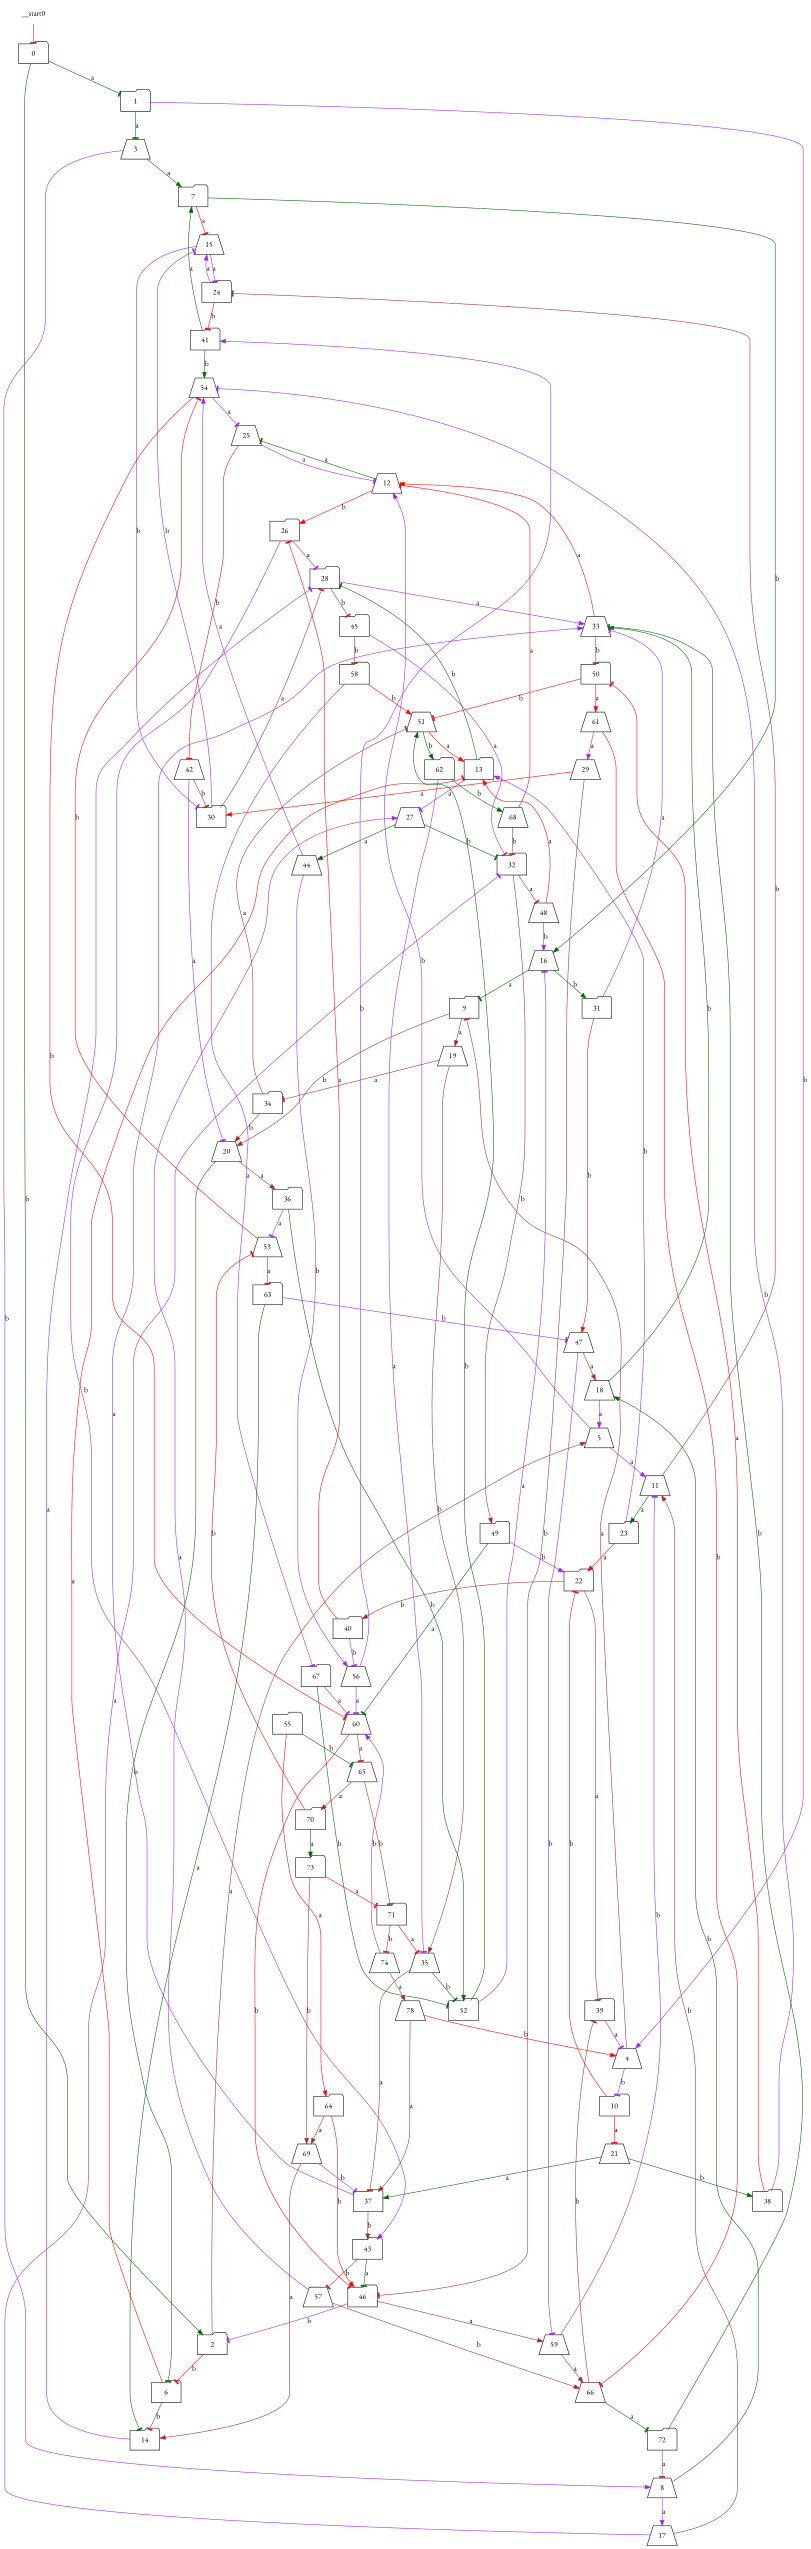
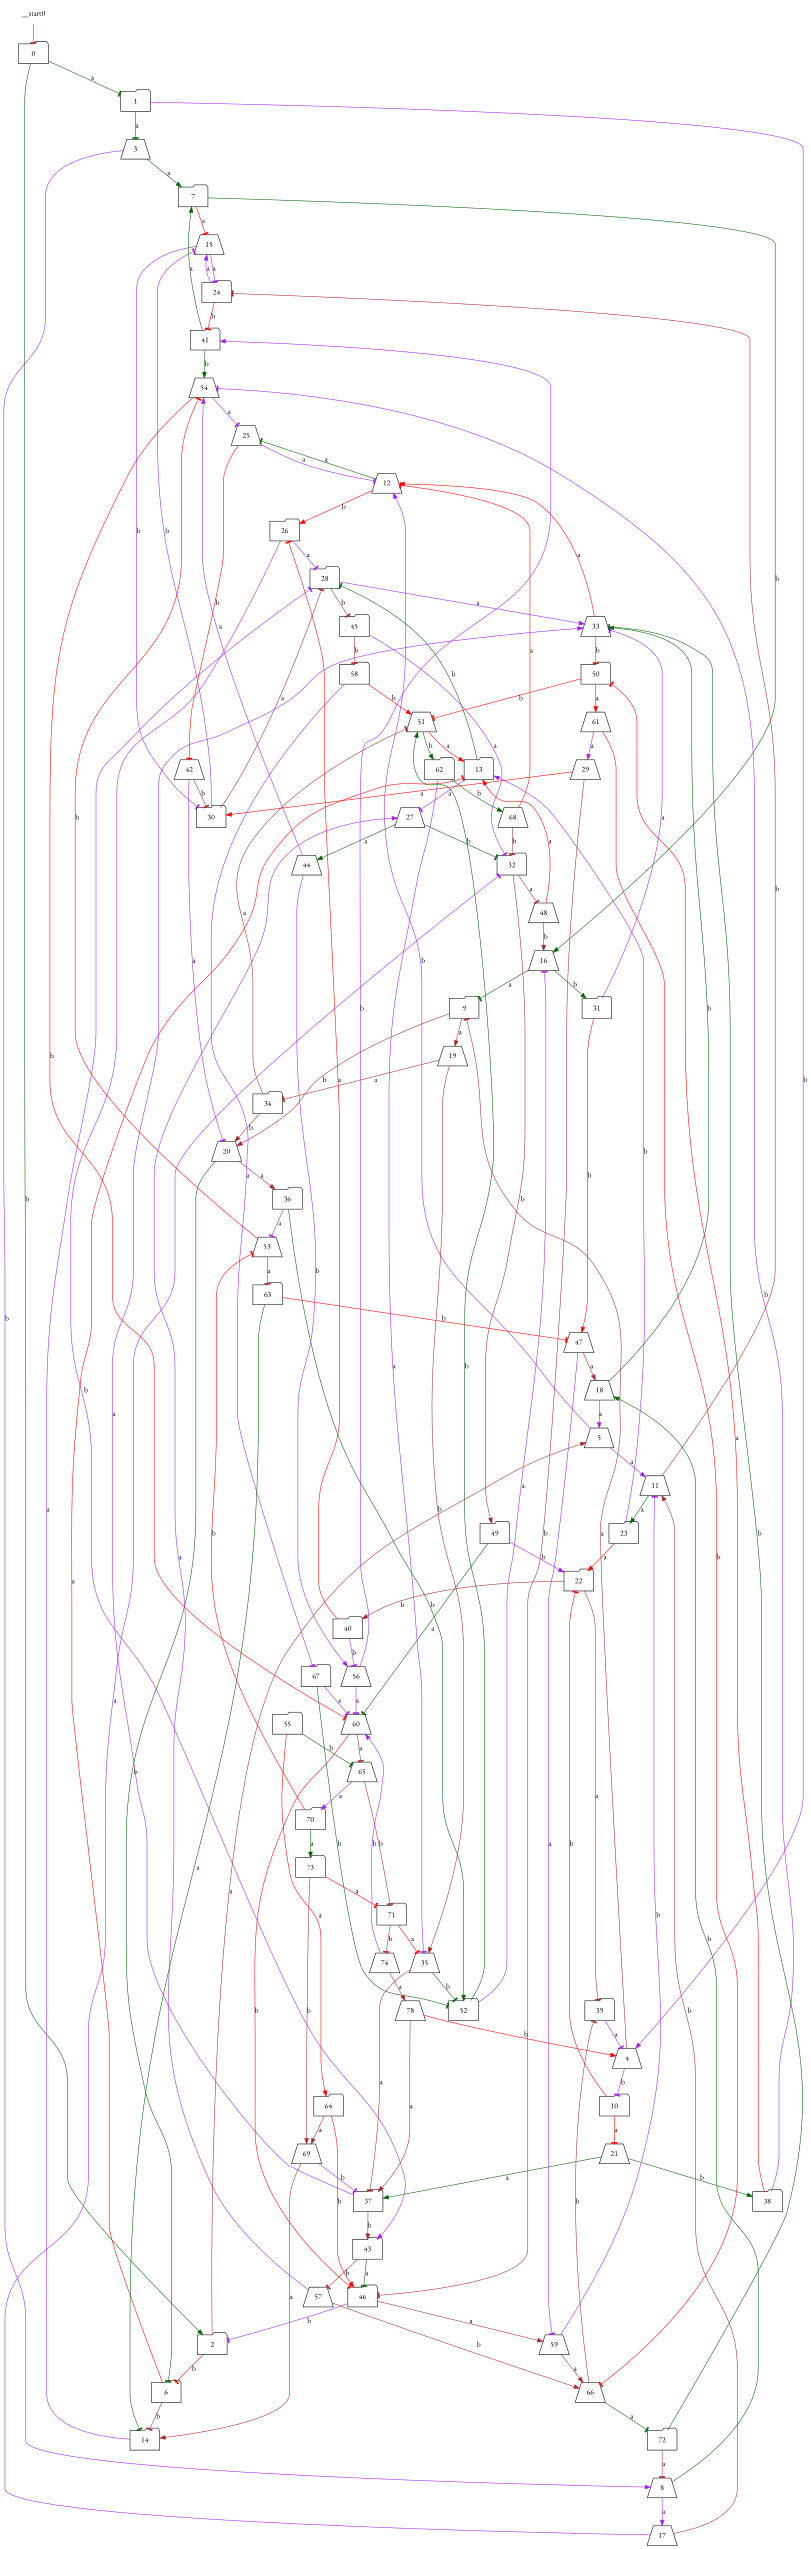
edge "48" -> "16": color purple -> brown
edge "63" -> "47": color purple -> red
edge "65" -> "70": color brown -> purple
edge "47" -> "59": label "b" -> "a"
